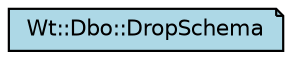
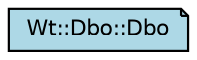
node "Wt::Dbo::DropSchema": label "Wt::Dbo::DropSchema" -> "Wt::Dbo::Dbo"
